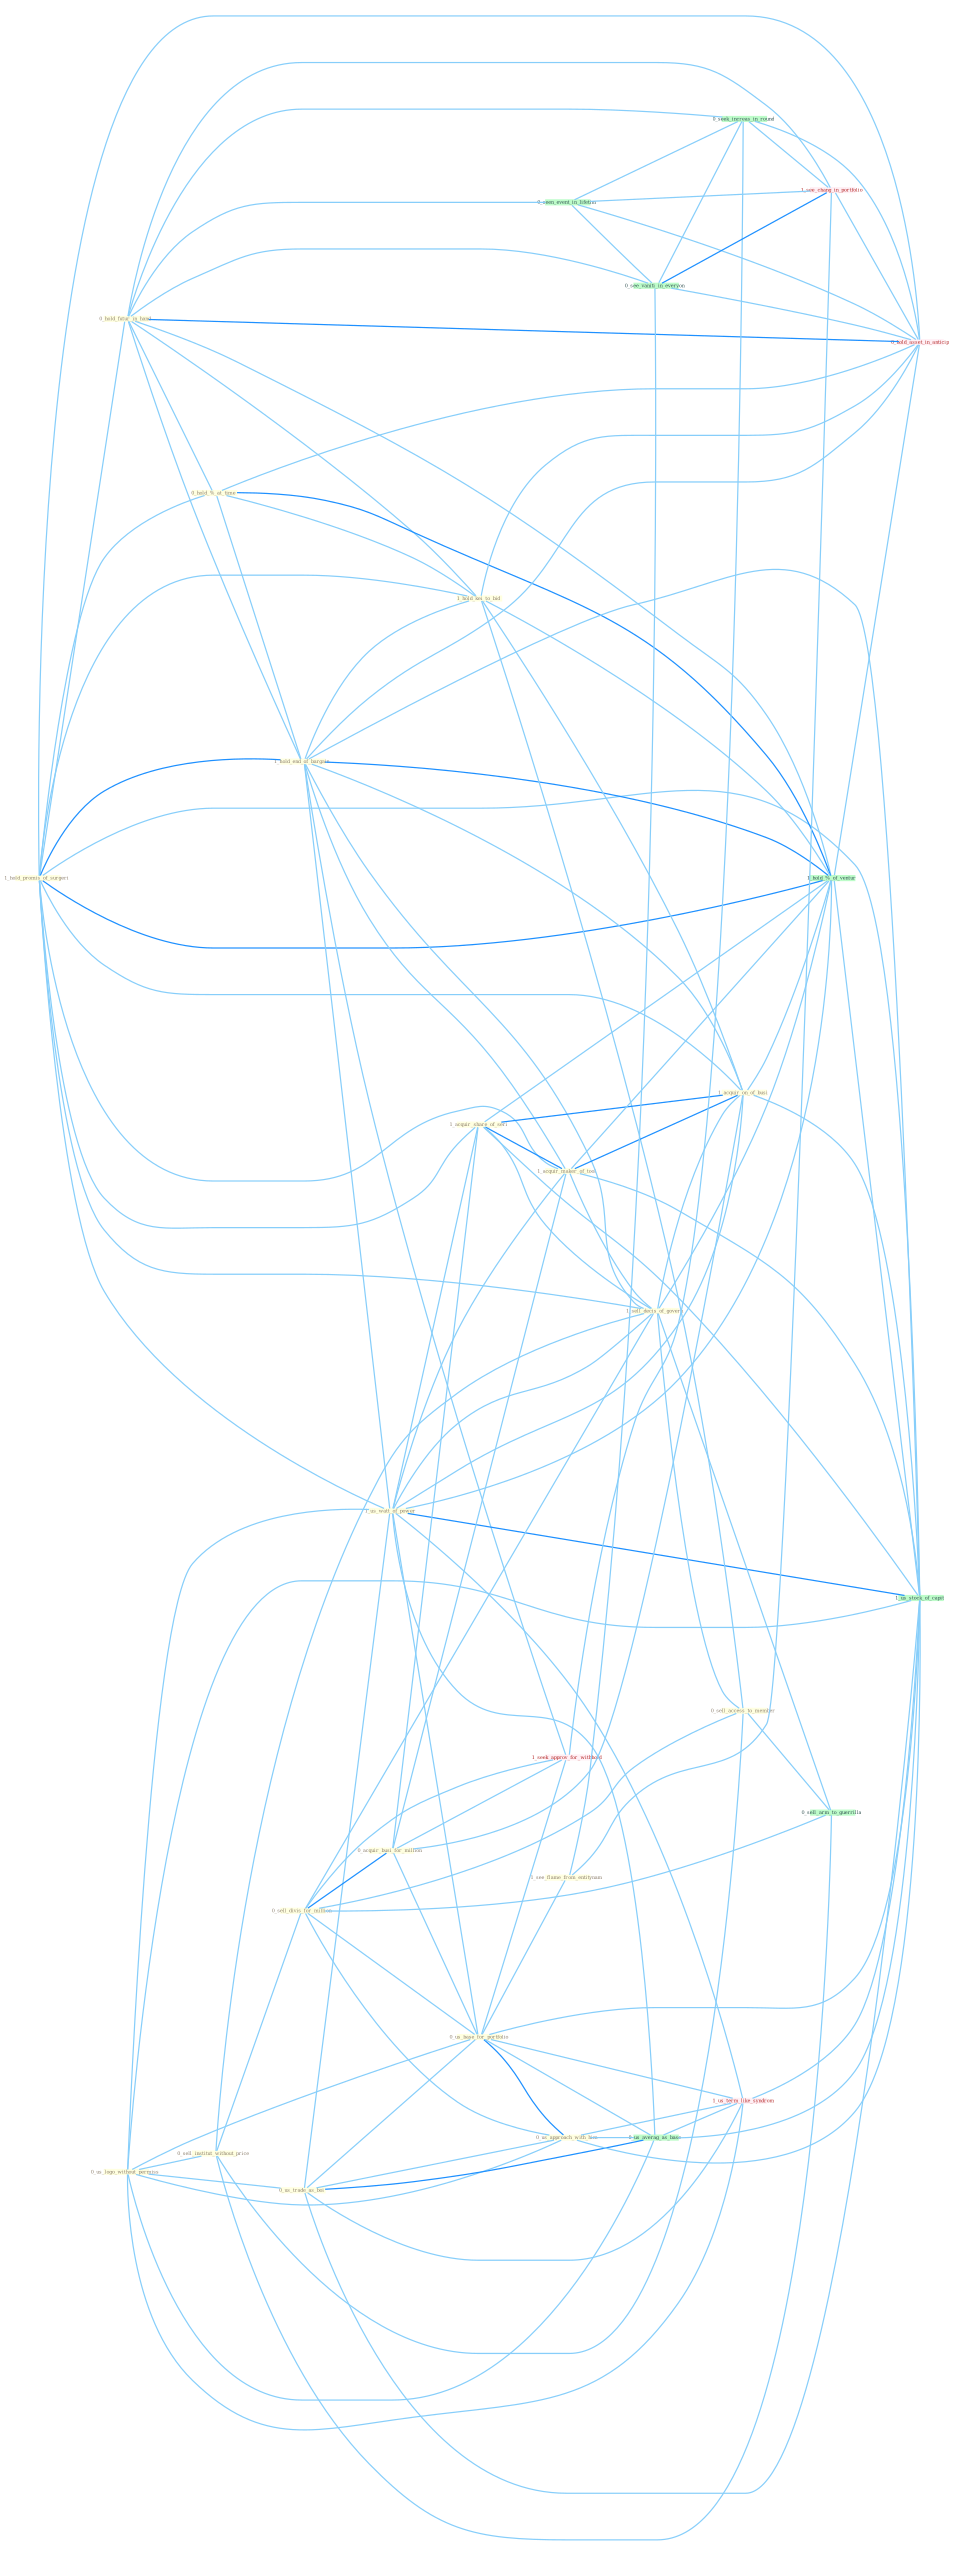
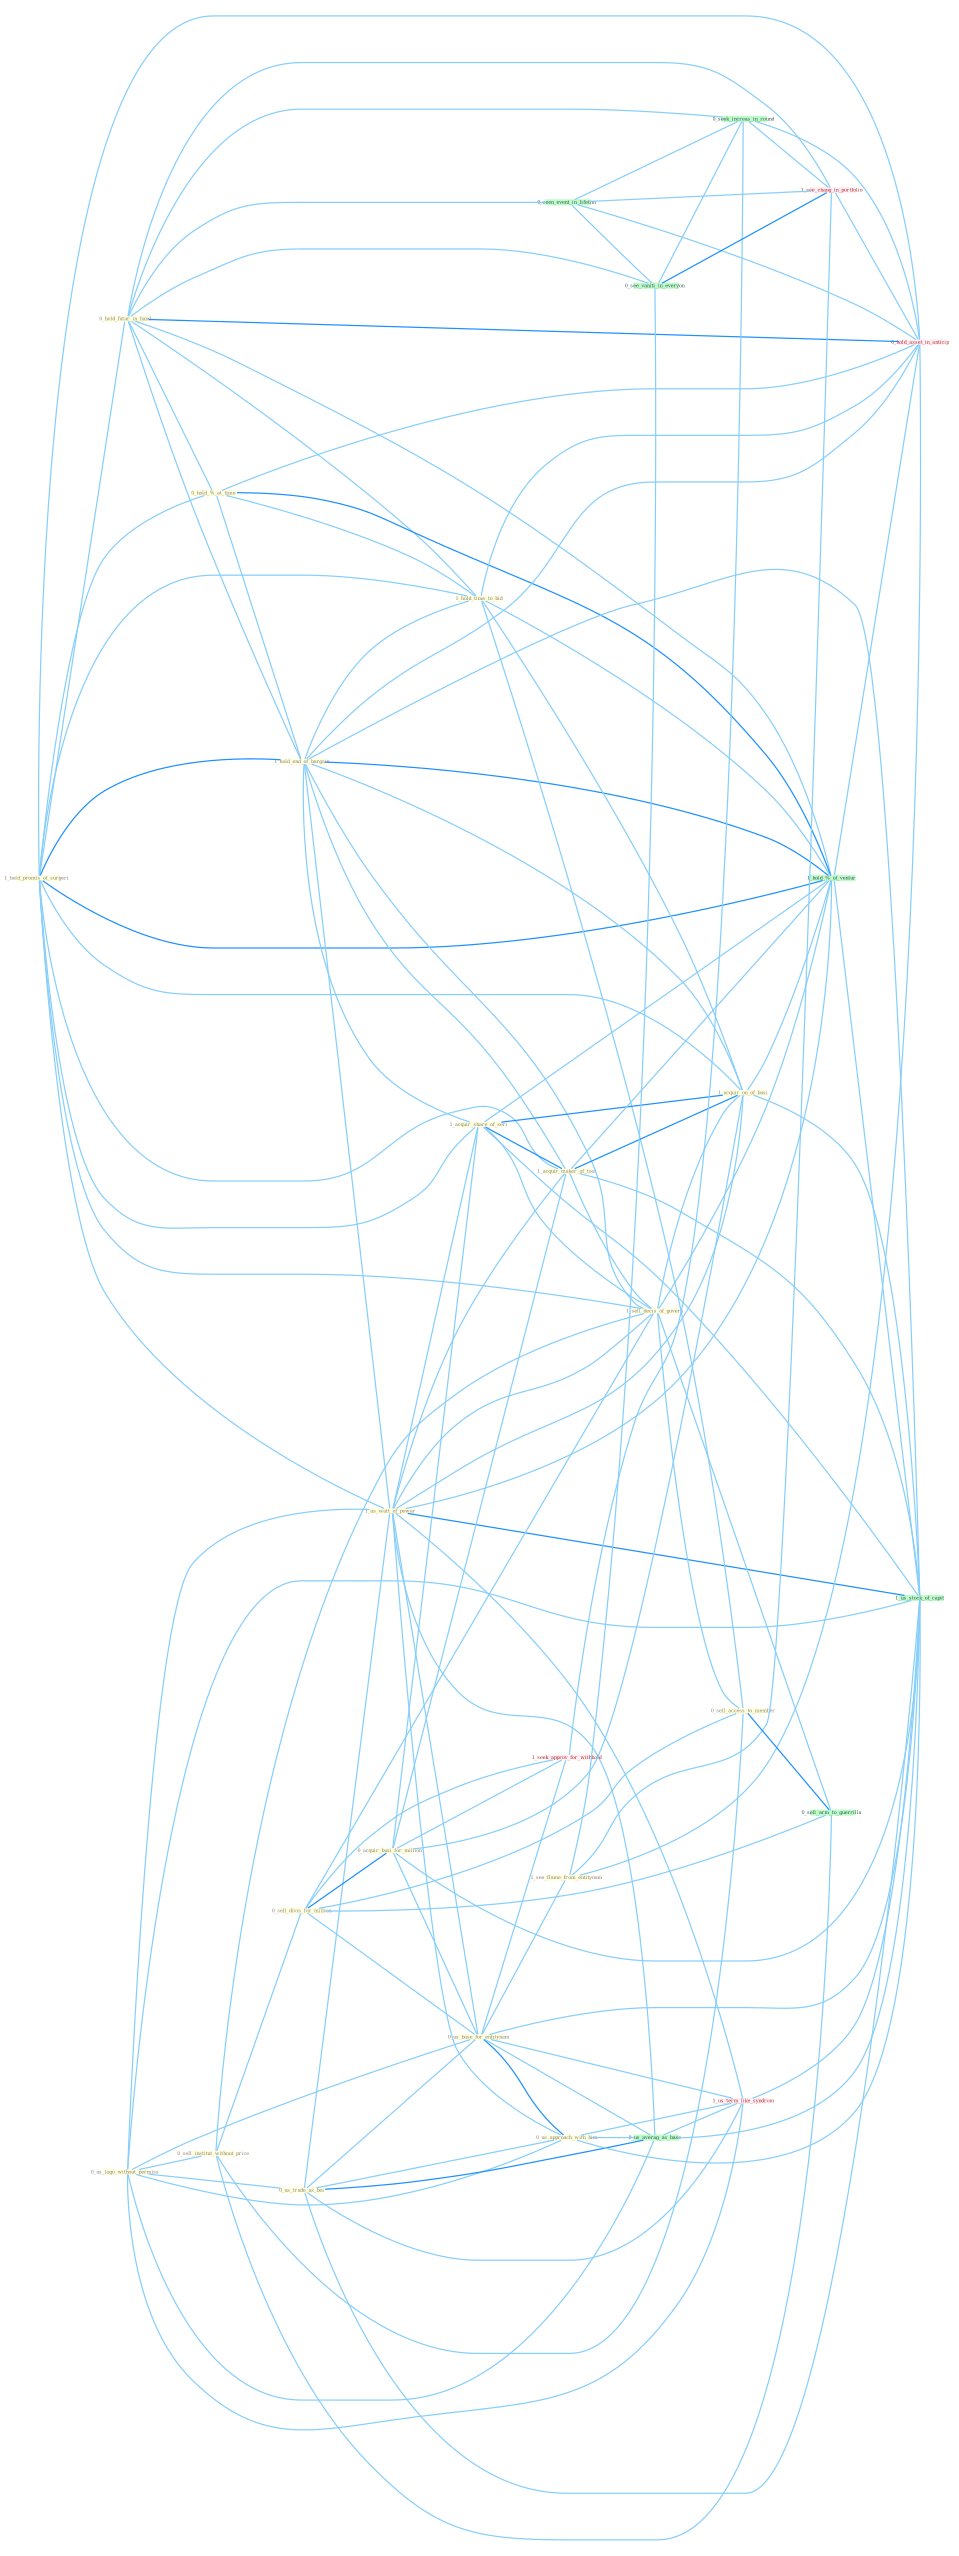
edge "0_see_vaniti_in_everyon" -- "0_hold_asset_in_anticip": now "1_see_flame_from_entitynam" -- "0_hold_asset_in_anticip"
node "1_hold_kei_to_bid": label "1_hold_kei_to_bid" -> "1_hold_time_to_bid"
edge "1_hold_promis_of_surgeri" -- "1_us_stock_of_capit": now "0_acquir_busi_for_million" -- "1_us_stock_of_capit"
edge "1_hold_end_of_bargain" -- "1_seek_approv_for_withhold": now "1_hold_end_of_bargain" -- "1_acquir_share_of_seri"
edge "0_sell_access_to_member" -- "0_sell_arm_to_guerrilla": color #87cefa -> #1e90ff
node "0_us_base_for_portfolio": label "0_us_base_for_portfolio" -> "0_us_base_for_entitynam"
edge "0_sell_divis_for_million" -- "0_us_approach_with_him": now "1_us_watt_of_power" -- "0_us_approach_with_him"
